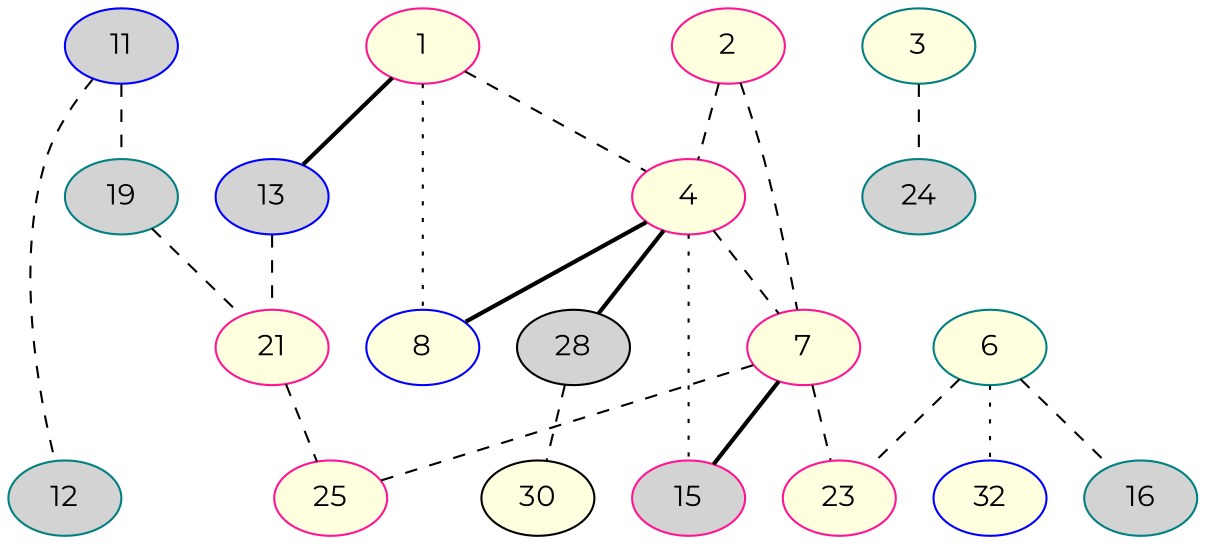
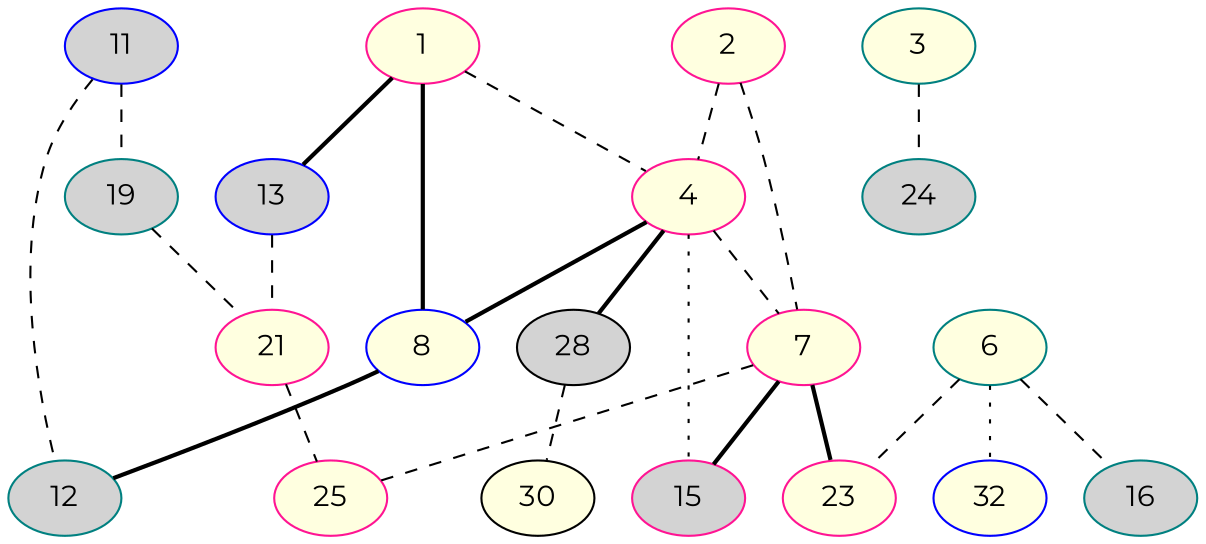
edge "1" -- "8": style dotted -> bold
edge "7" -- "23": style dashed -> bold
edge "8" -- "12": added
